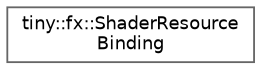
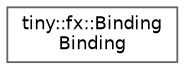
node "tiny::fx::ShaderResource Binding": label "tiny::fx::ShaderResource Binding" -> "tiny::fx::Binding Binding"
